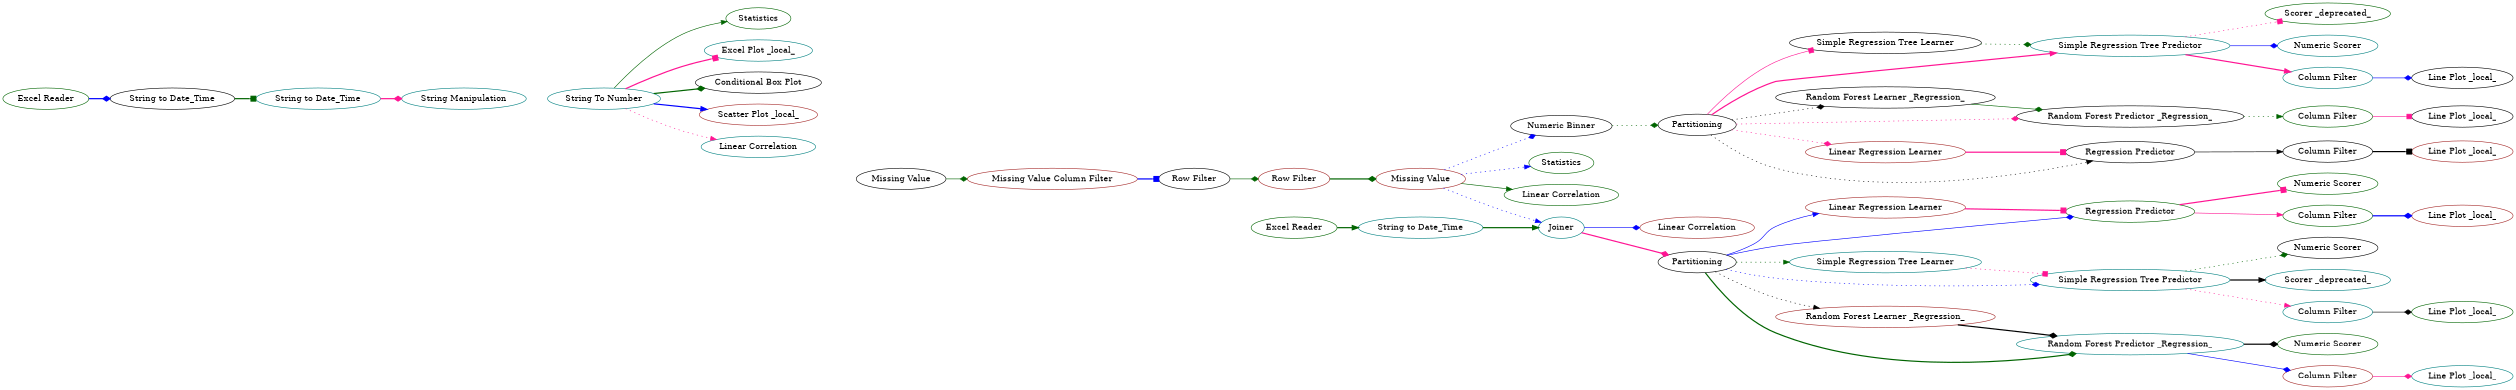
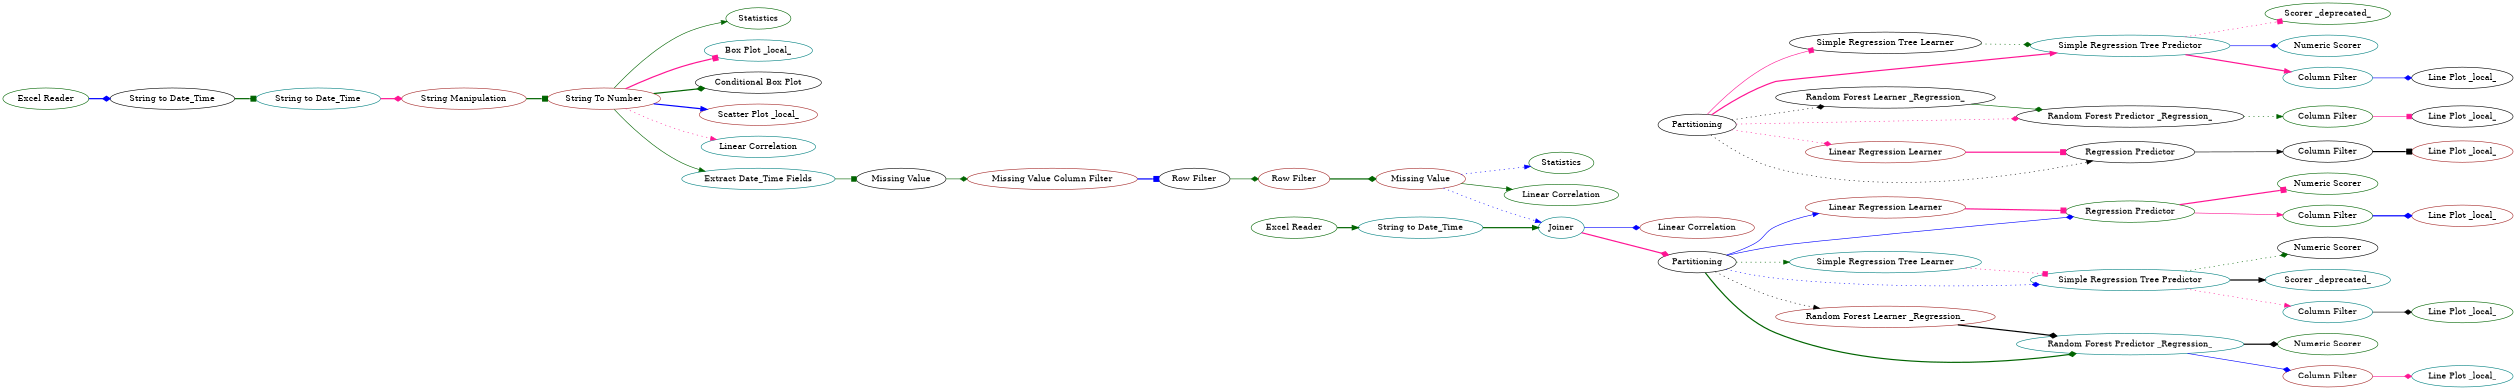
node "Excel Plot _local_": label "Excel Plot _local_" -> "Box Plot _local_"
node "String Manipulation": color teal -> brown
edge "String Manipulation" -> "String To Number": added
node "String To Number": color teal -> brown
node "Numeric Binner": removed
node "Extract Date_Time Fields": added
